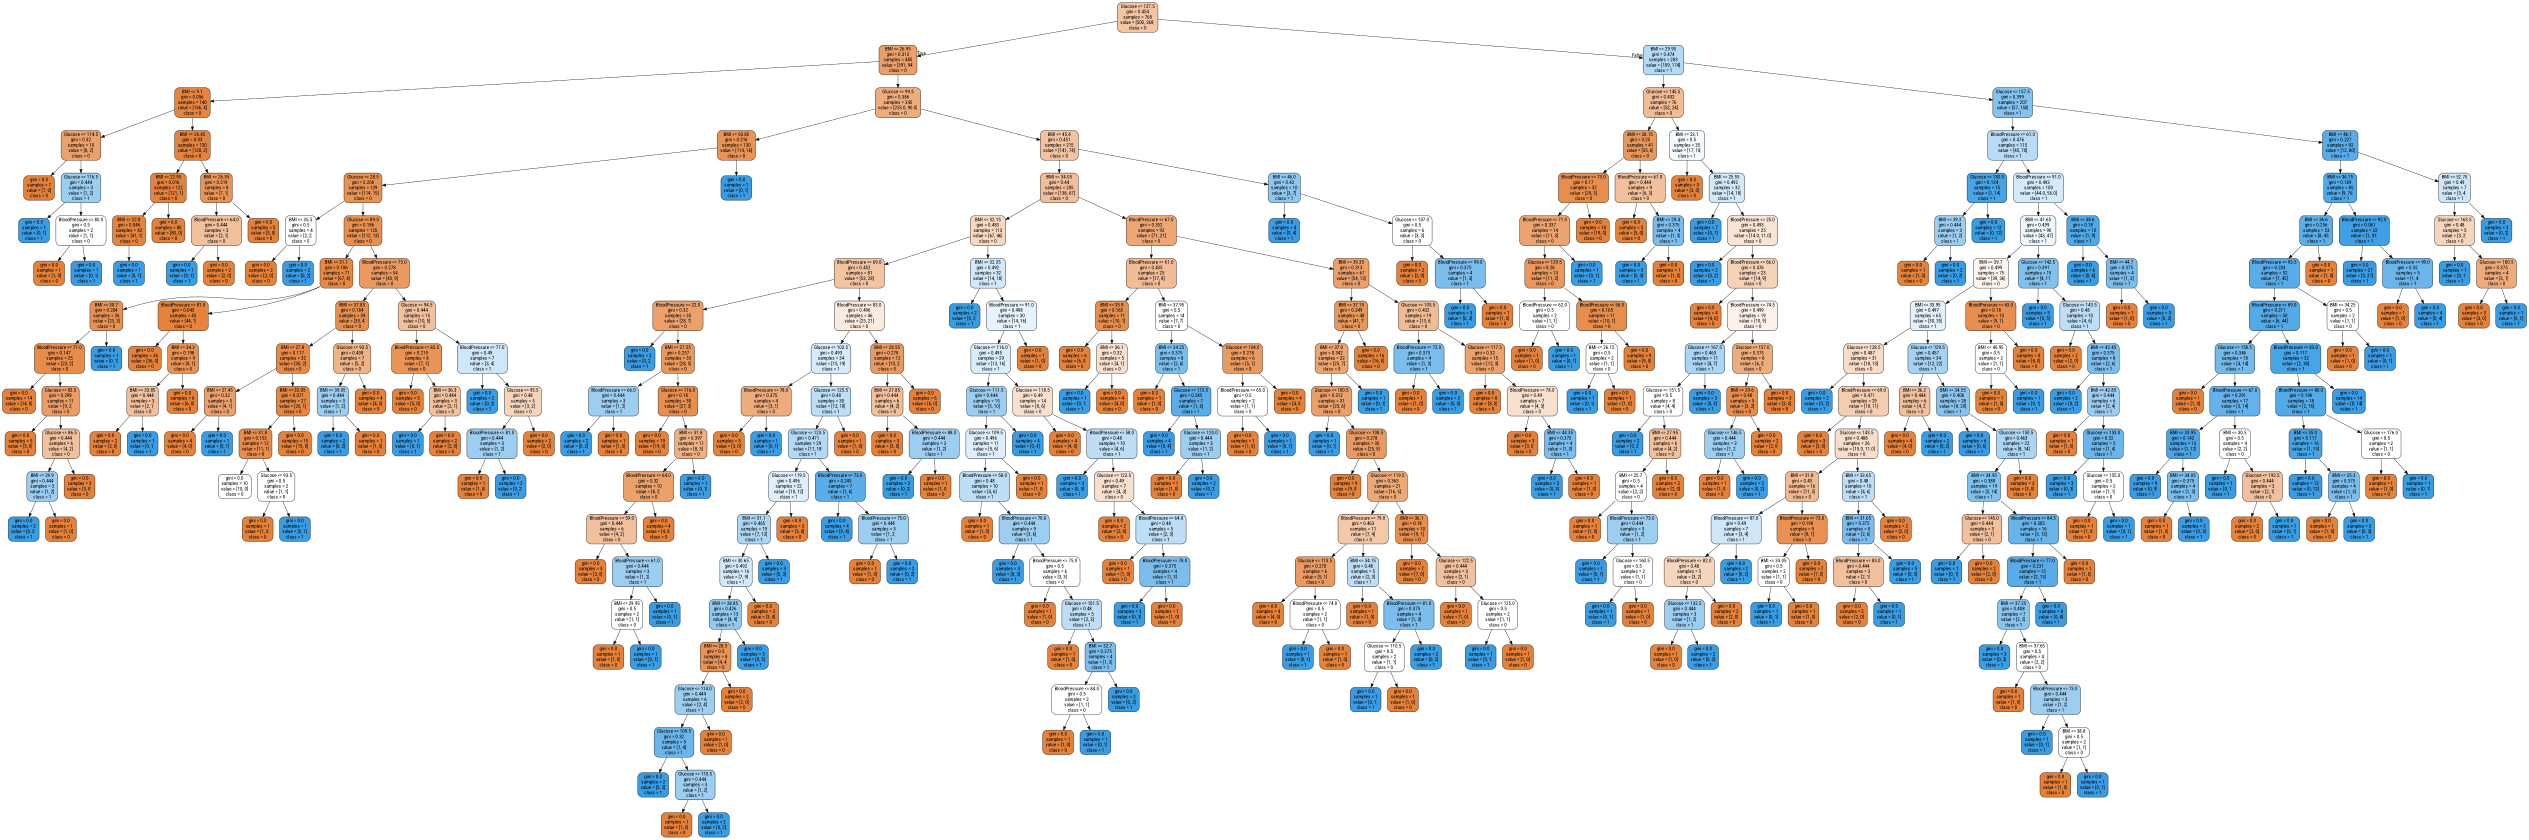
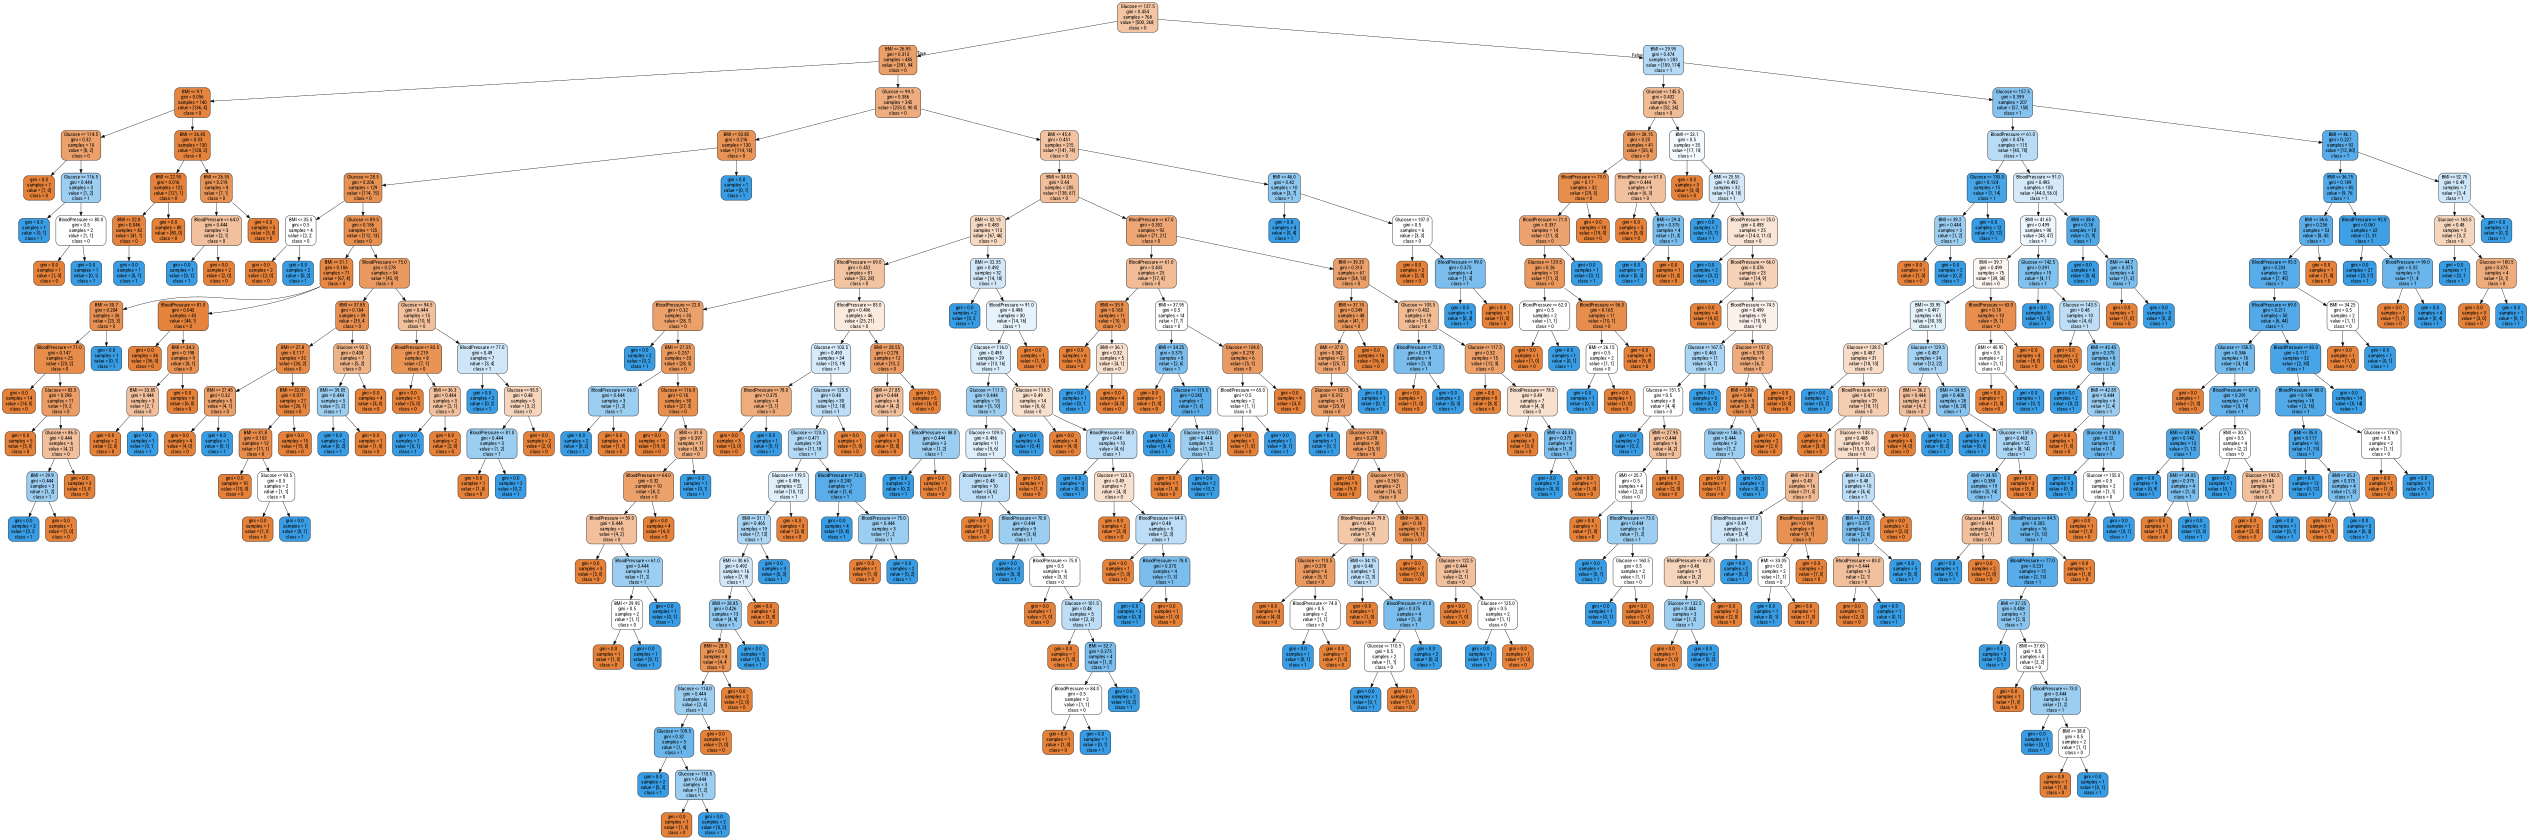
node "gini = 5.0 samples = 27 value = [0, 27] class = 1": label "gini = 5.0 samples = 27 value = [0, 27] class = 1" -> "gini = 0.0 samples = 27 value = [0, 27] class = 1"
node "gini = 0.0 samples = 10 value = [10, 0] class = 0": fillcolor #ffffff -> #e58139
node "gini = 0.0 samples = 8 value = [0, 8] class = 1": removed
